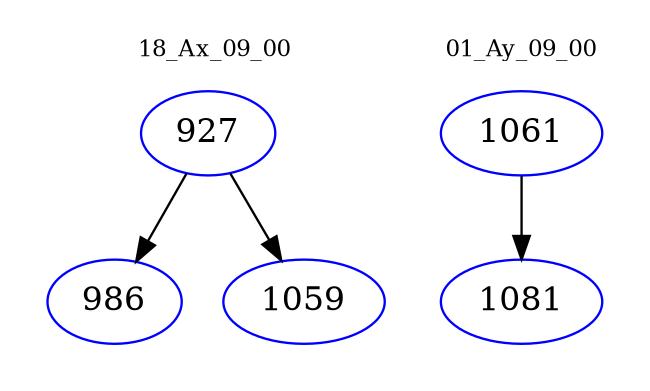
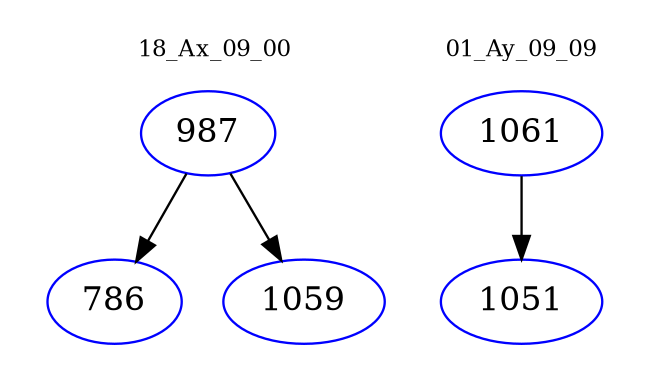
cluster "01_Ay_09_00": label "01_Ay_09_00" -> "01_Ay_09_09"
node "927": label "927" -> "987"
node "986": label "986" -> "786"
node "1081": label "1081" -> "1051"
